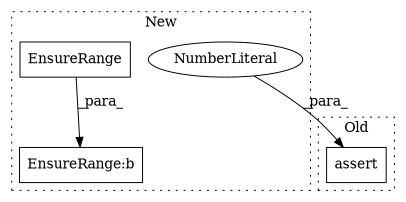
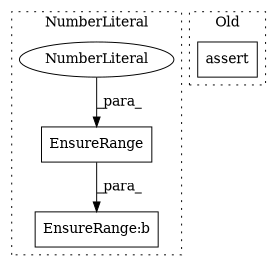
cluster "New": label "New" -> "NumberLiteral"
edge "NumberLiteral" -> "assert": now "NumberLiteral" -> "EnsureRange"
